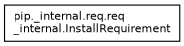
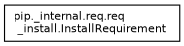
node "pip._internal.req.req _internal.InstallRequirement": label "pip._internal.req.req _internal.InstallRequirement" -> "pip._internal.req.req _install.InstallRequirement"
